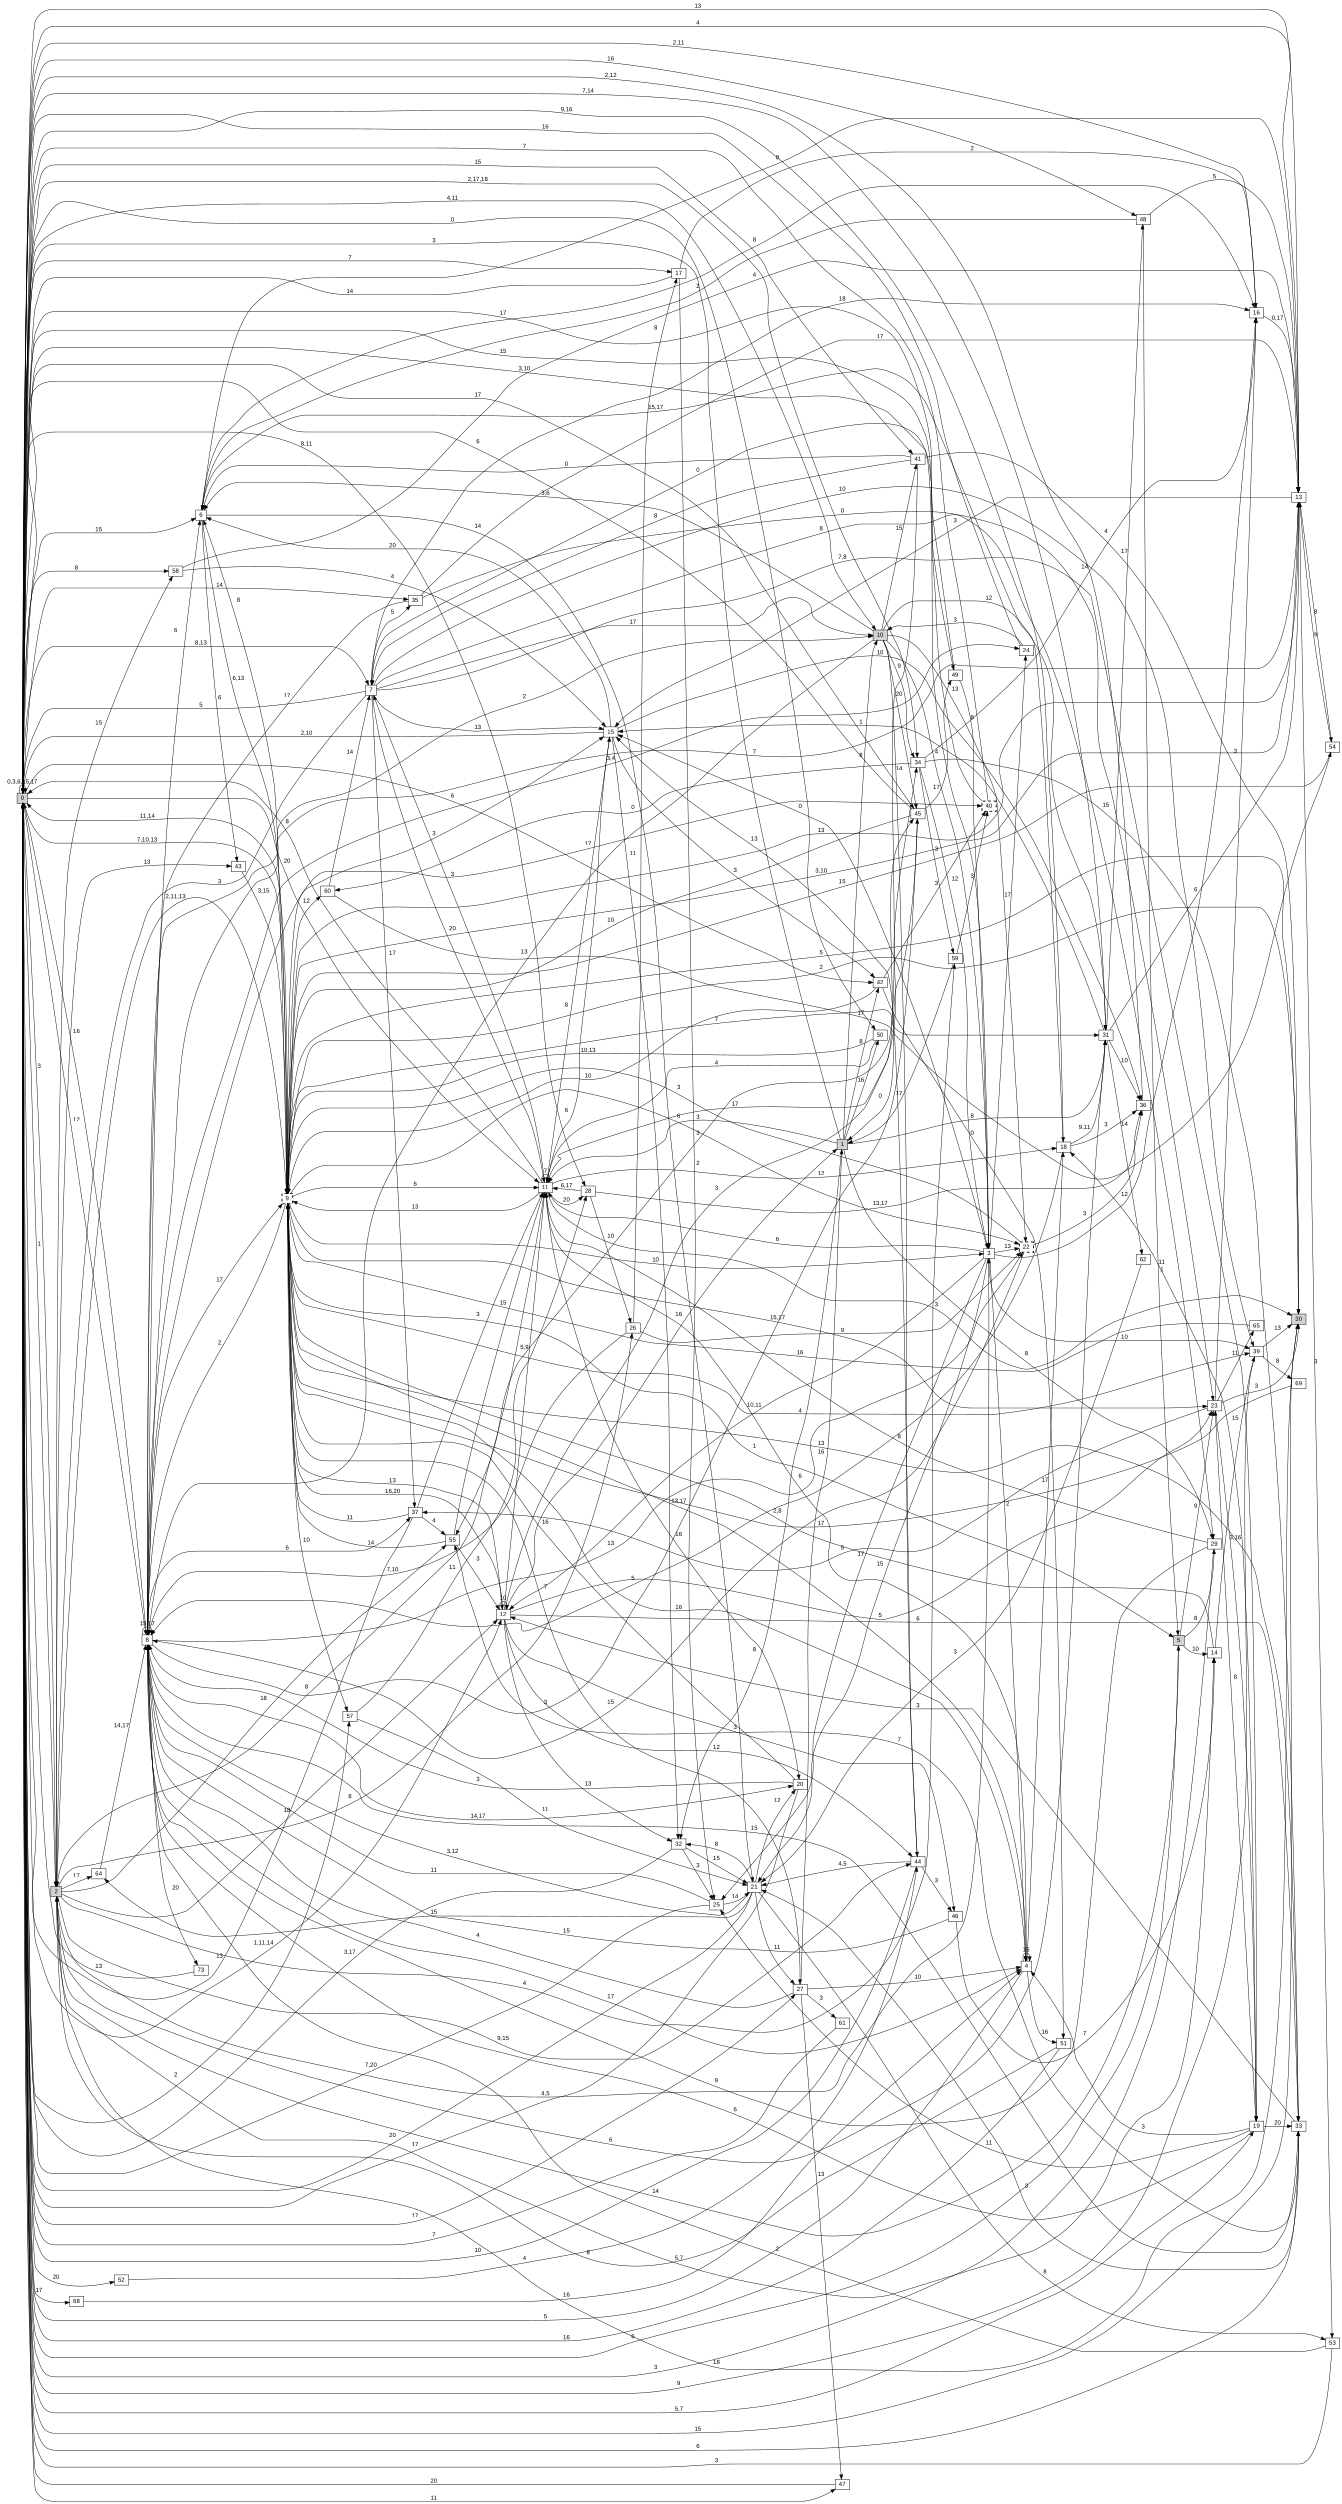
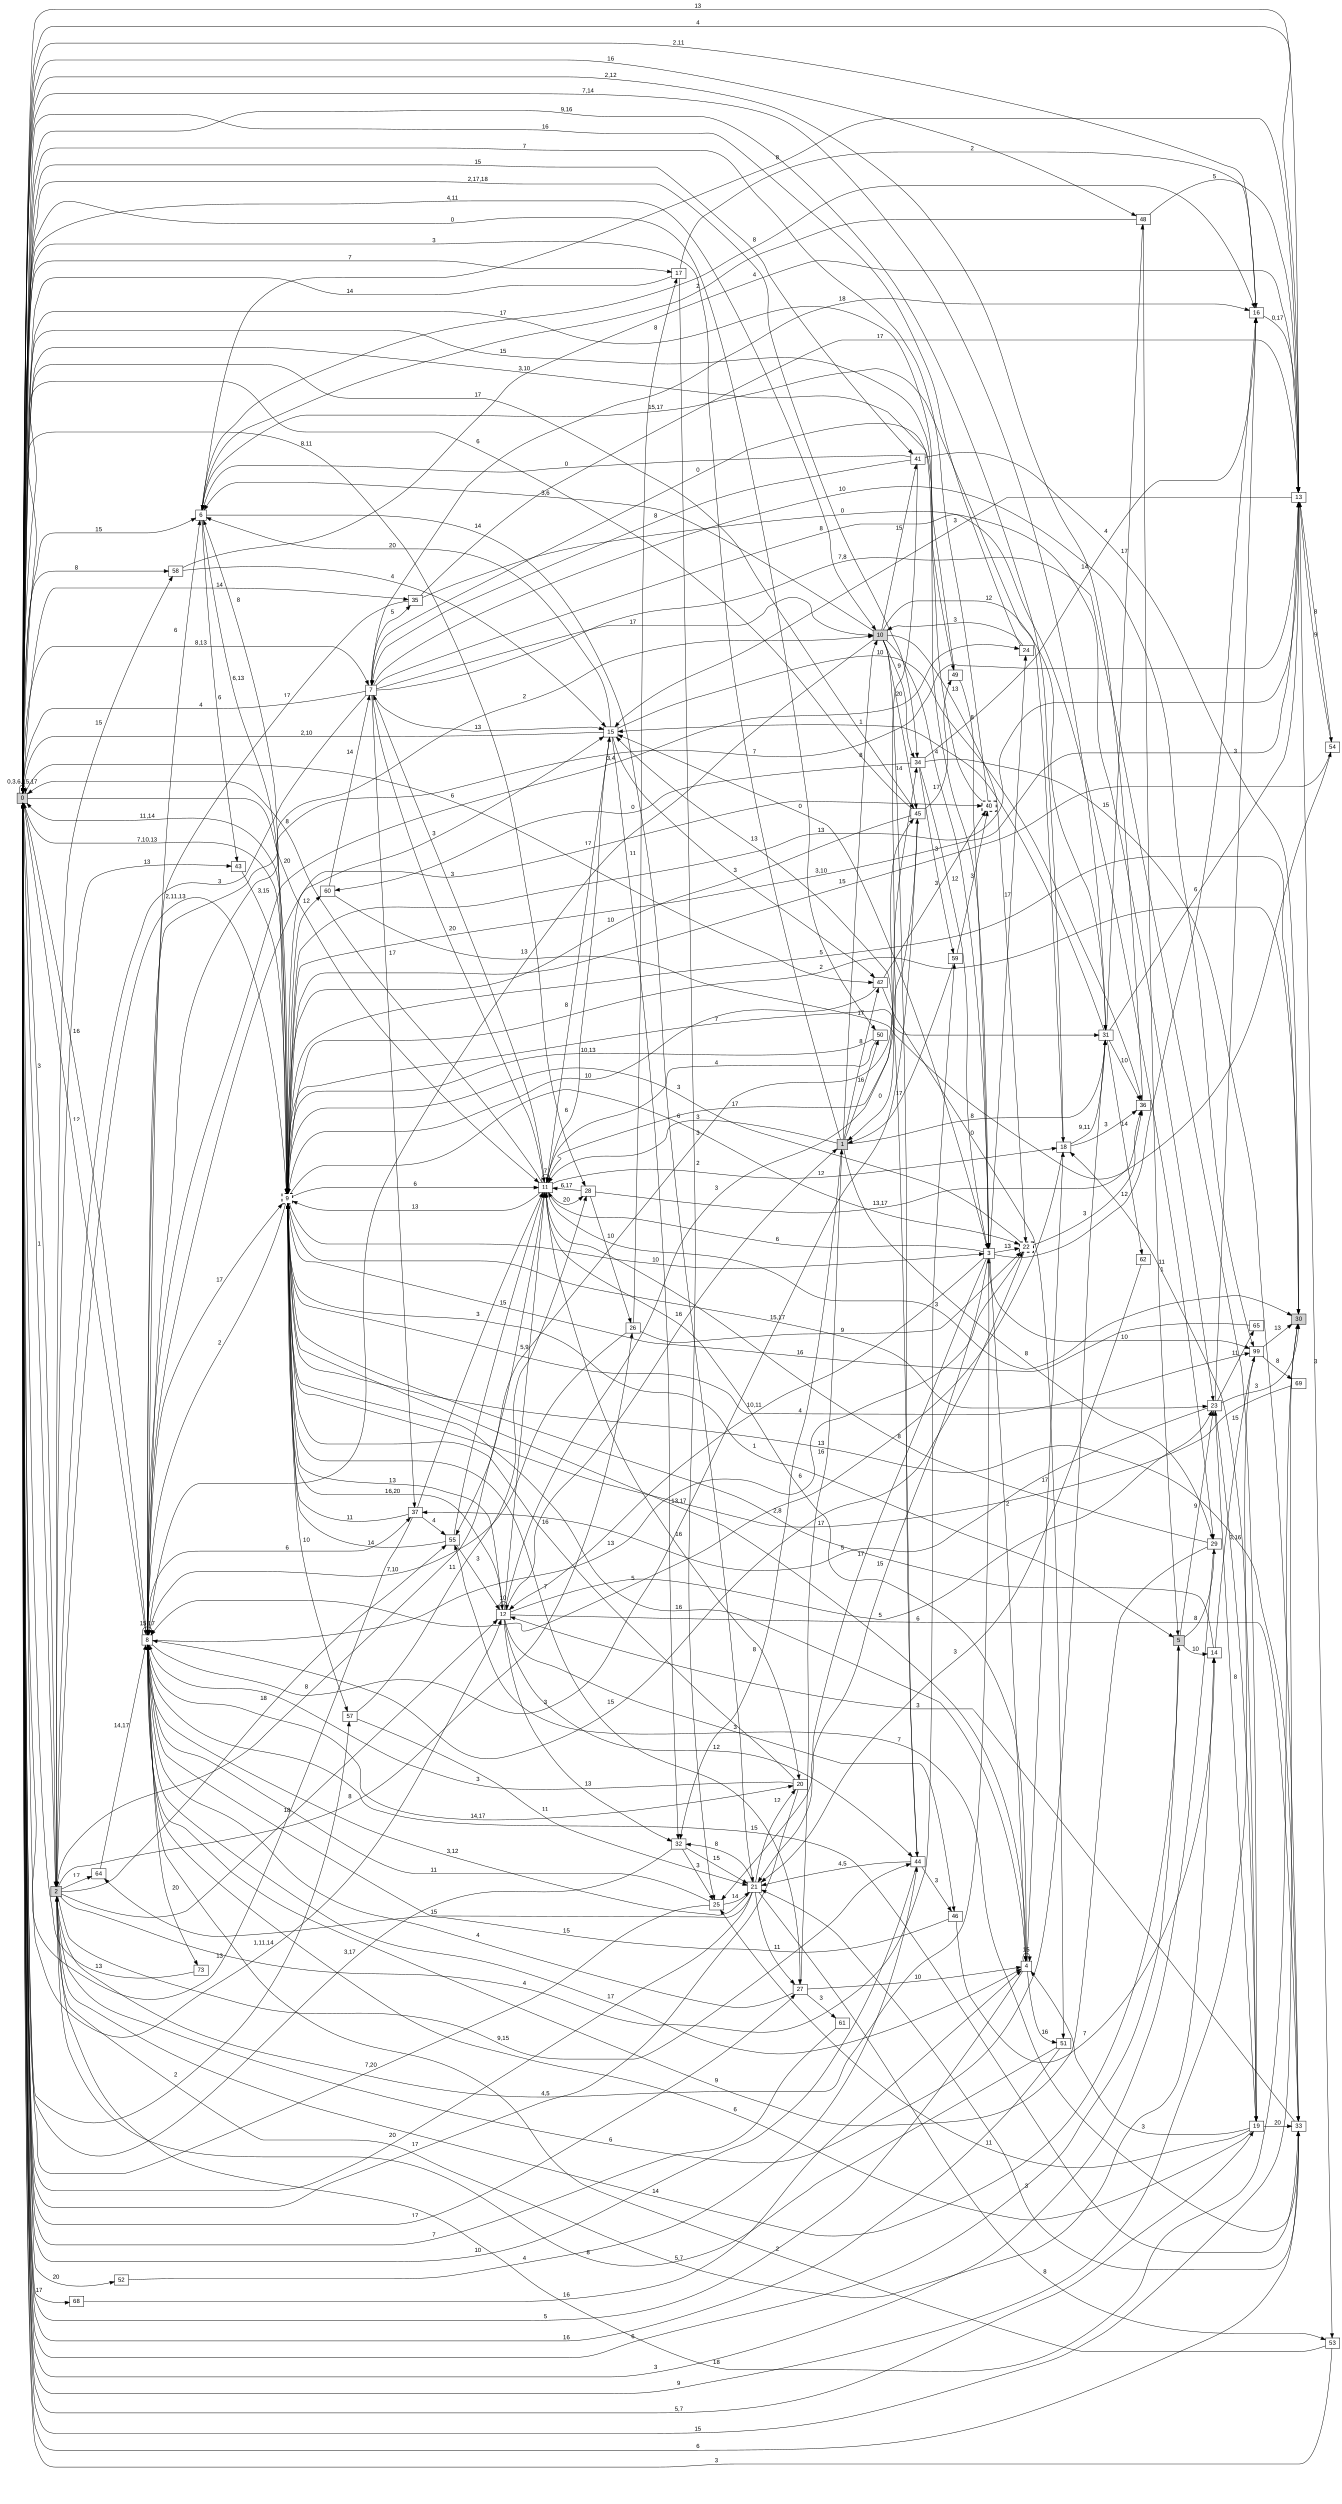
edge "7" -> "0": label "5" -> "4"
node "39": label "39" -> "99"
node "47": removed
